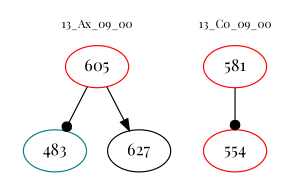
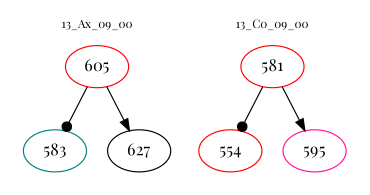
node "483": label "483" -> "583"
node "595": added
